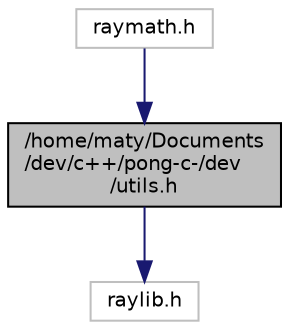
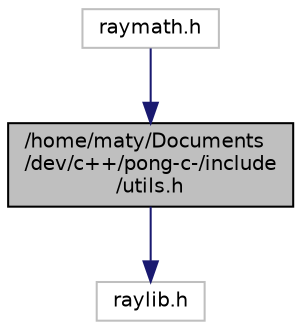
node "/home/maty/Documents /dev/c++/pong-c-/dev /utils.h": label "/home/maty/Documents /dev/c++/pong-c-/dev /utils.h" -> "/home/maty/Documents /dev/c++/pong-c-/include /utils.h"
